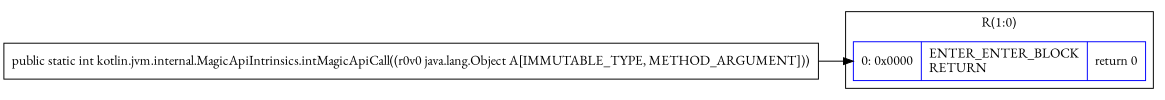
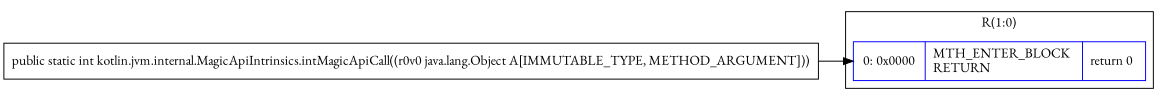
node "0: 0x0000": text "ENTER_ENTER_BLOCK" -> "MTH_ENTER_BLOCK"
